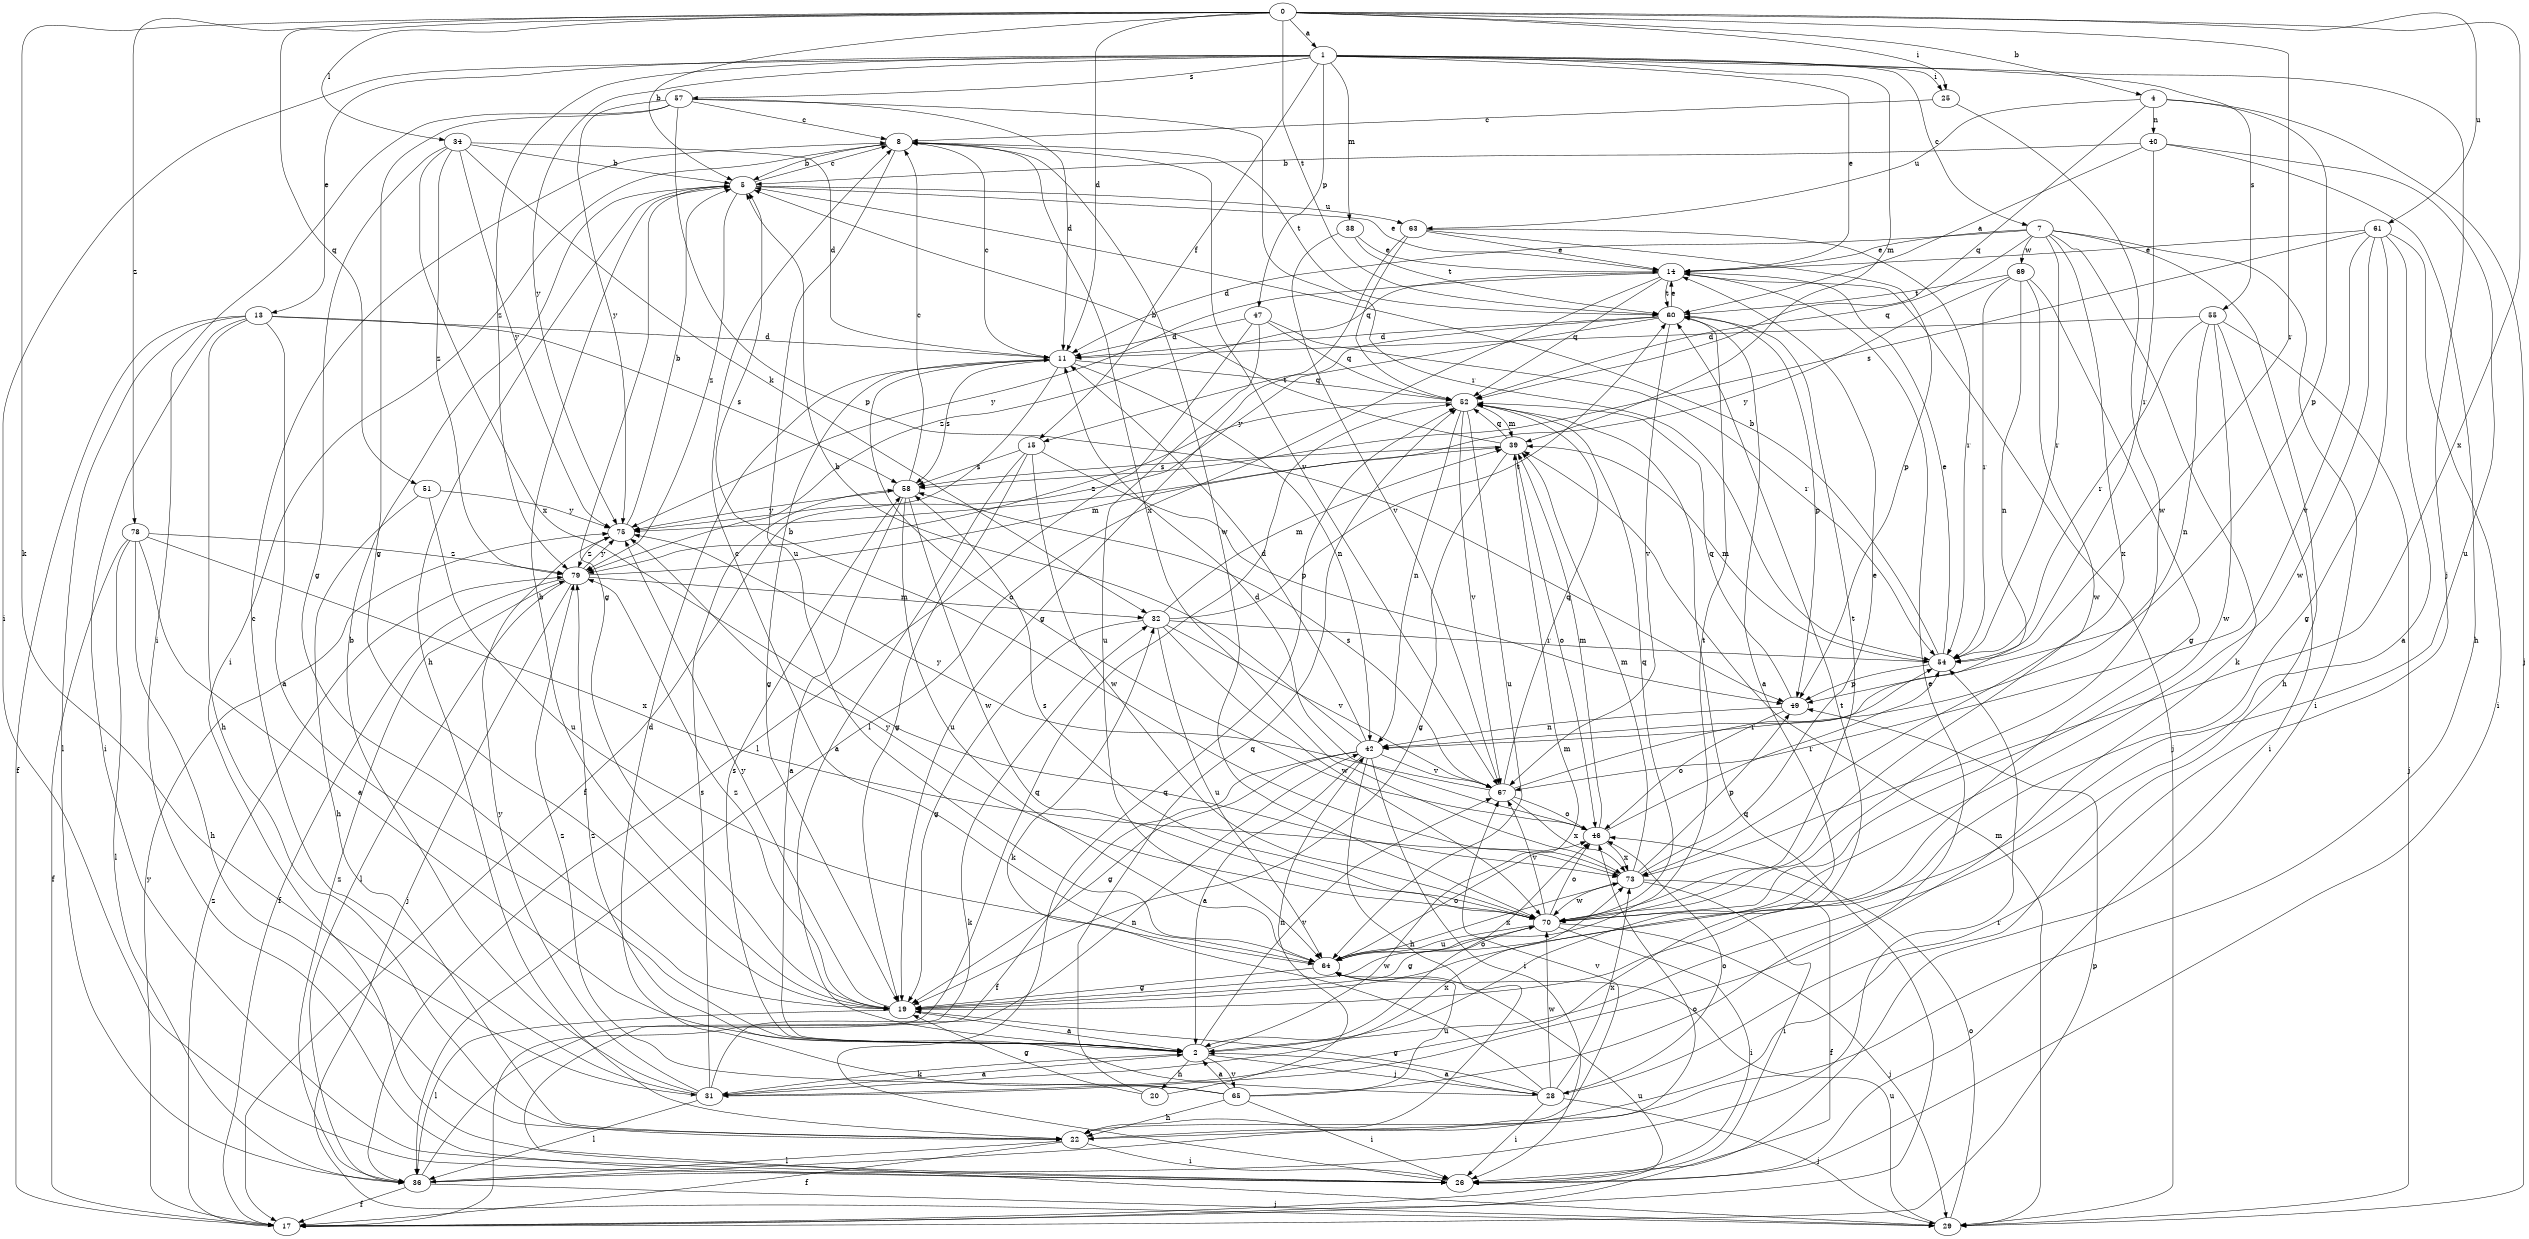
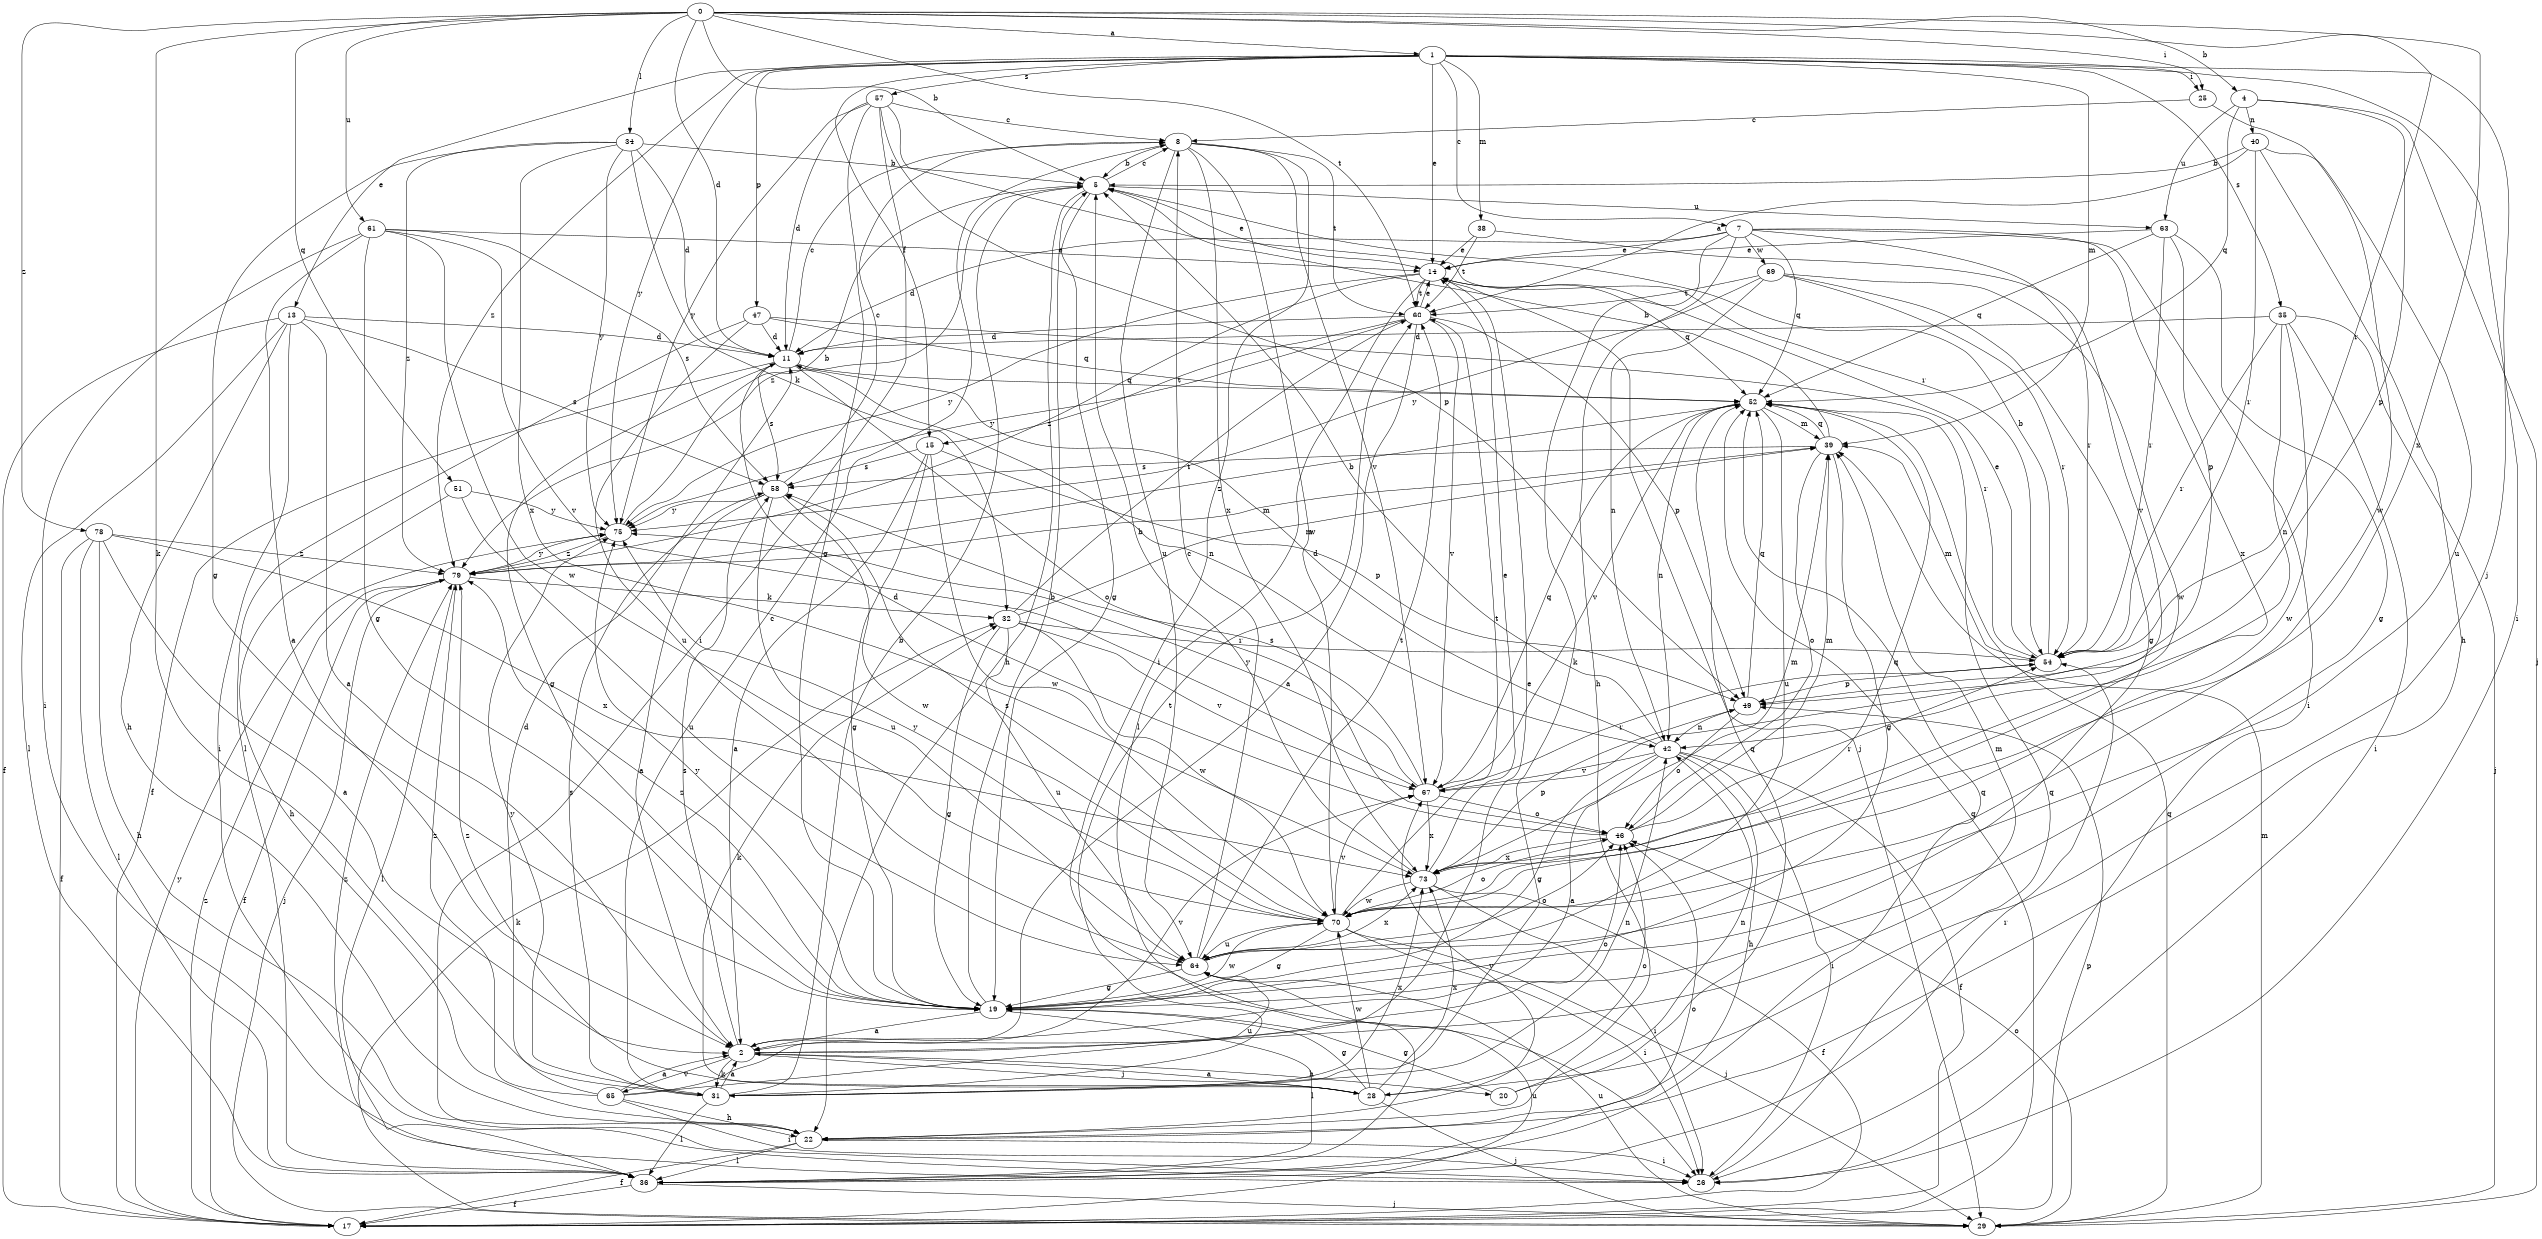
node "55": label "55" -> "35"
edge "79" -> "32": label "m" -> "k"
edge "29" -> "52": added, label "q"
edge "28" -> "26": removed, label "i"
